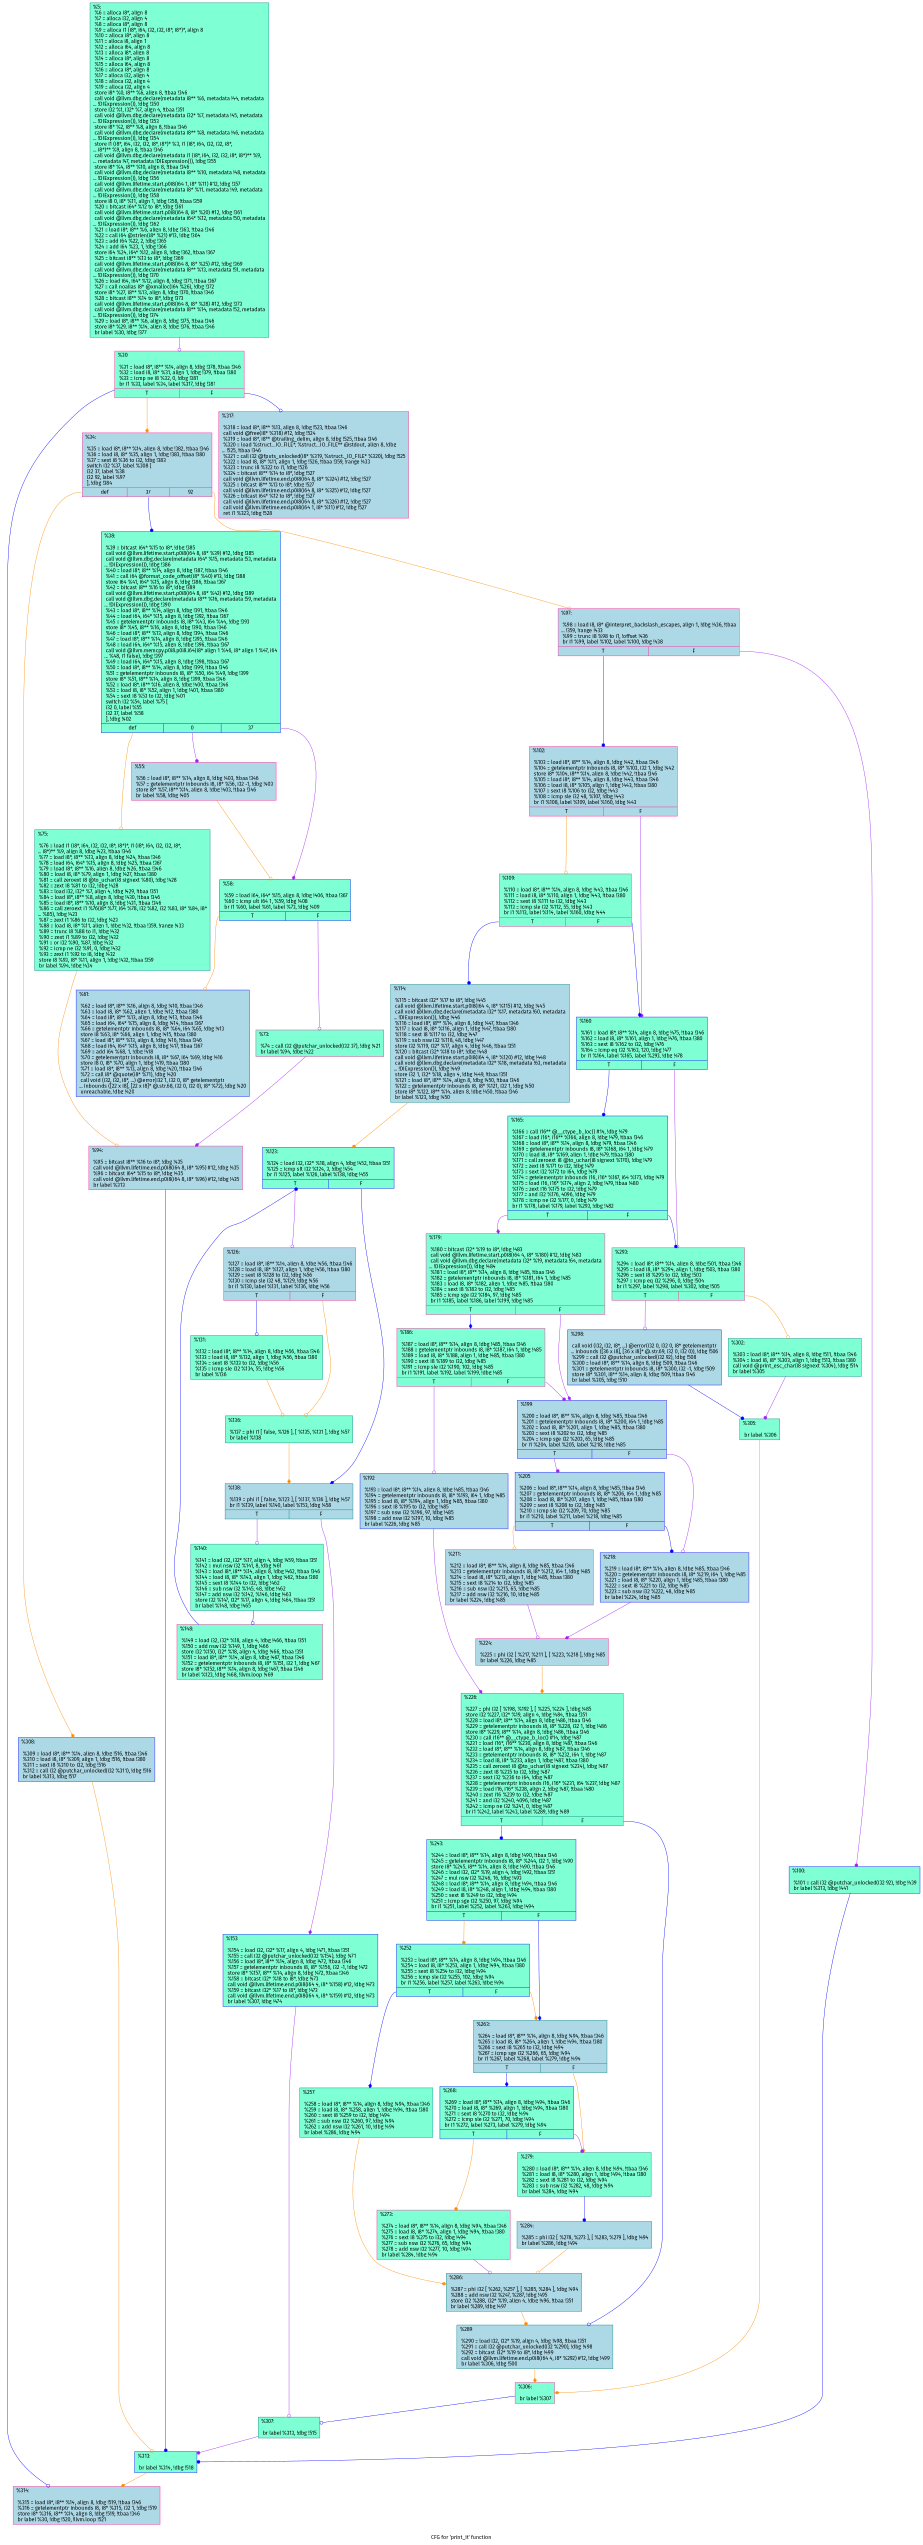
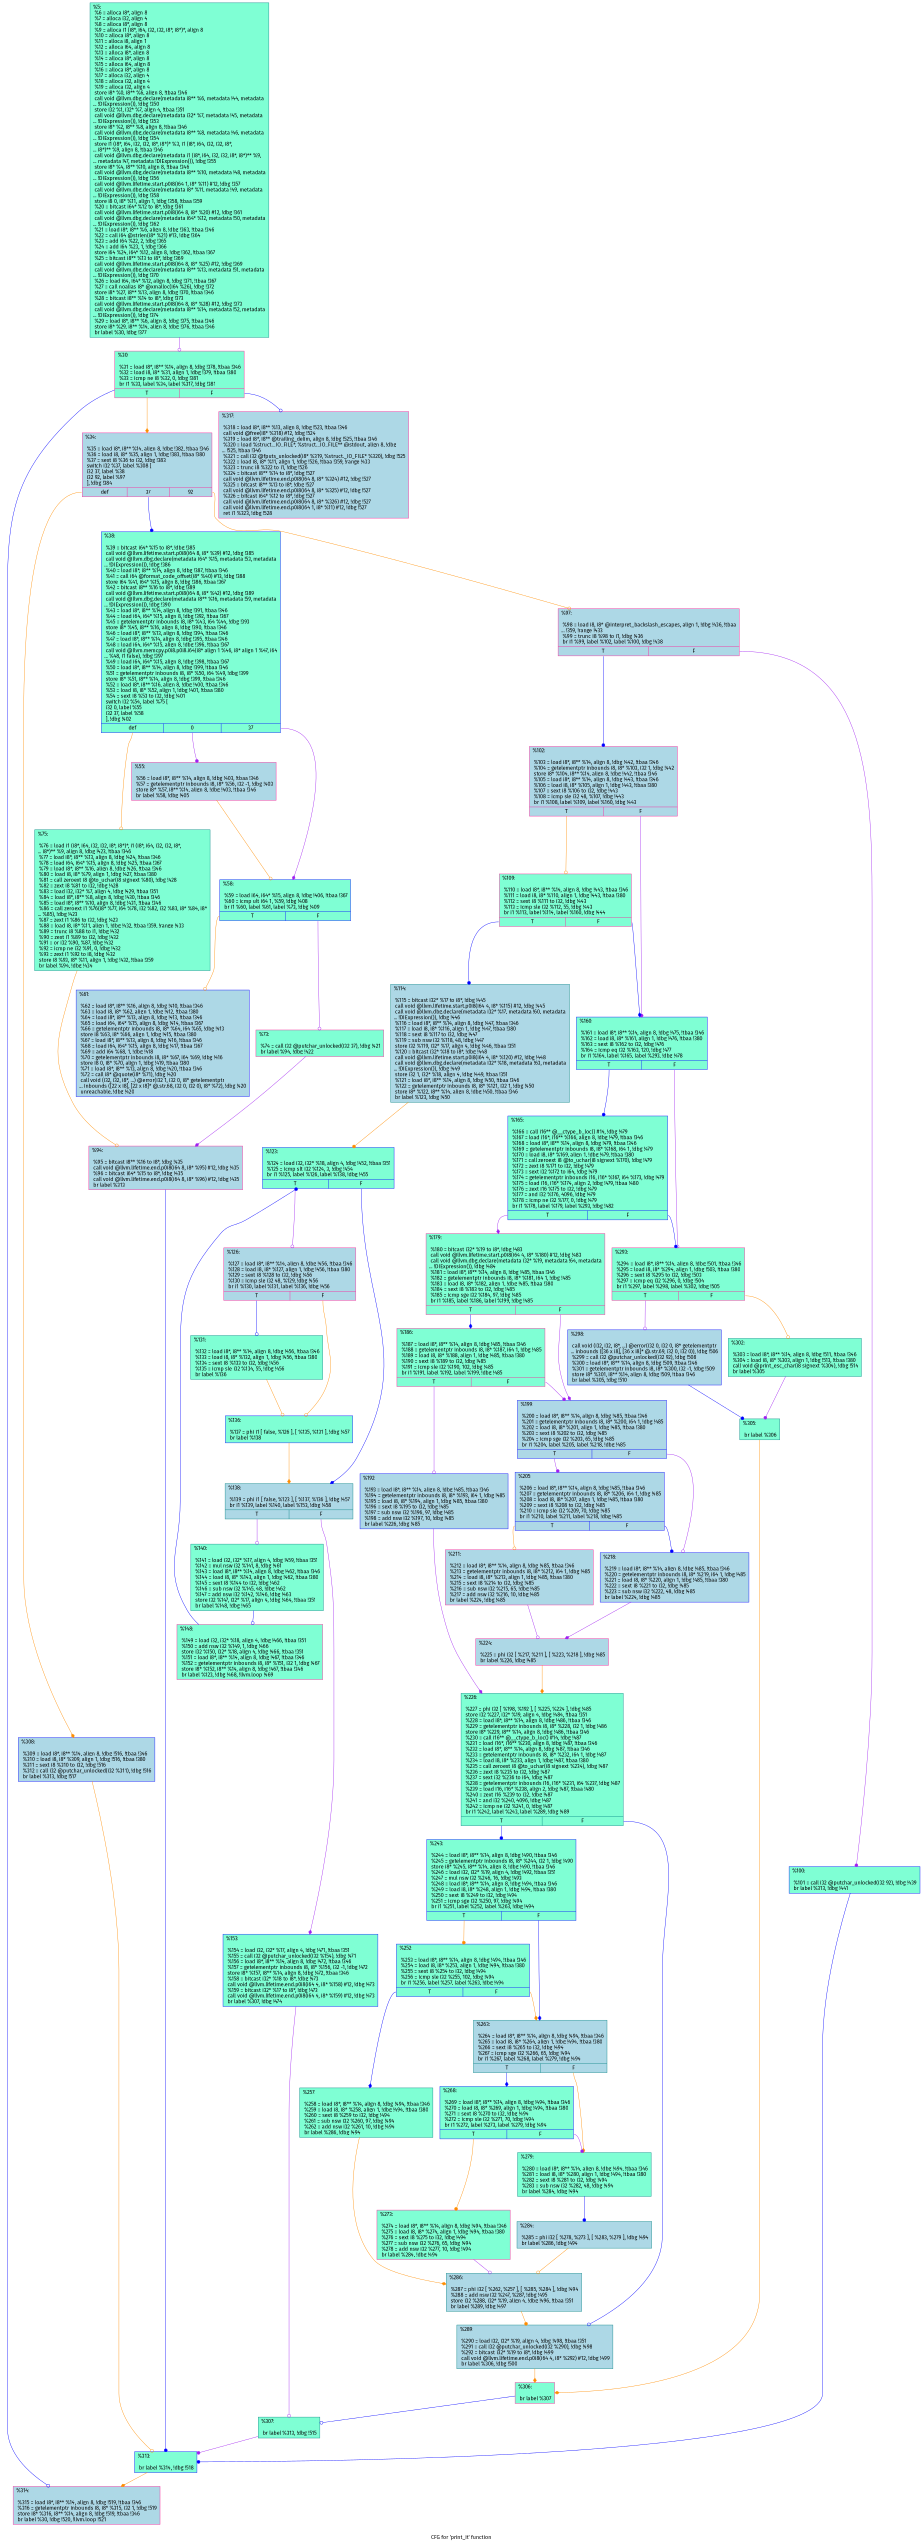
node "%97:": text "%99 = trunc i8 %98 to i1, !offset !436" -> "%99 = trunc i8 %98 to i1, !dbg !436"
node "%136:": color teal -> blue
